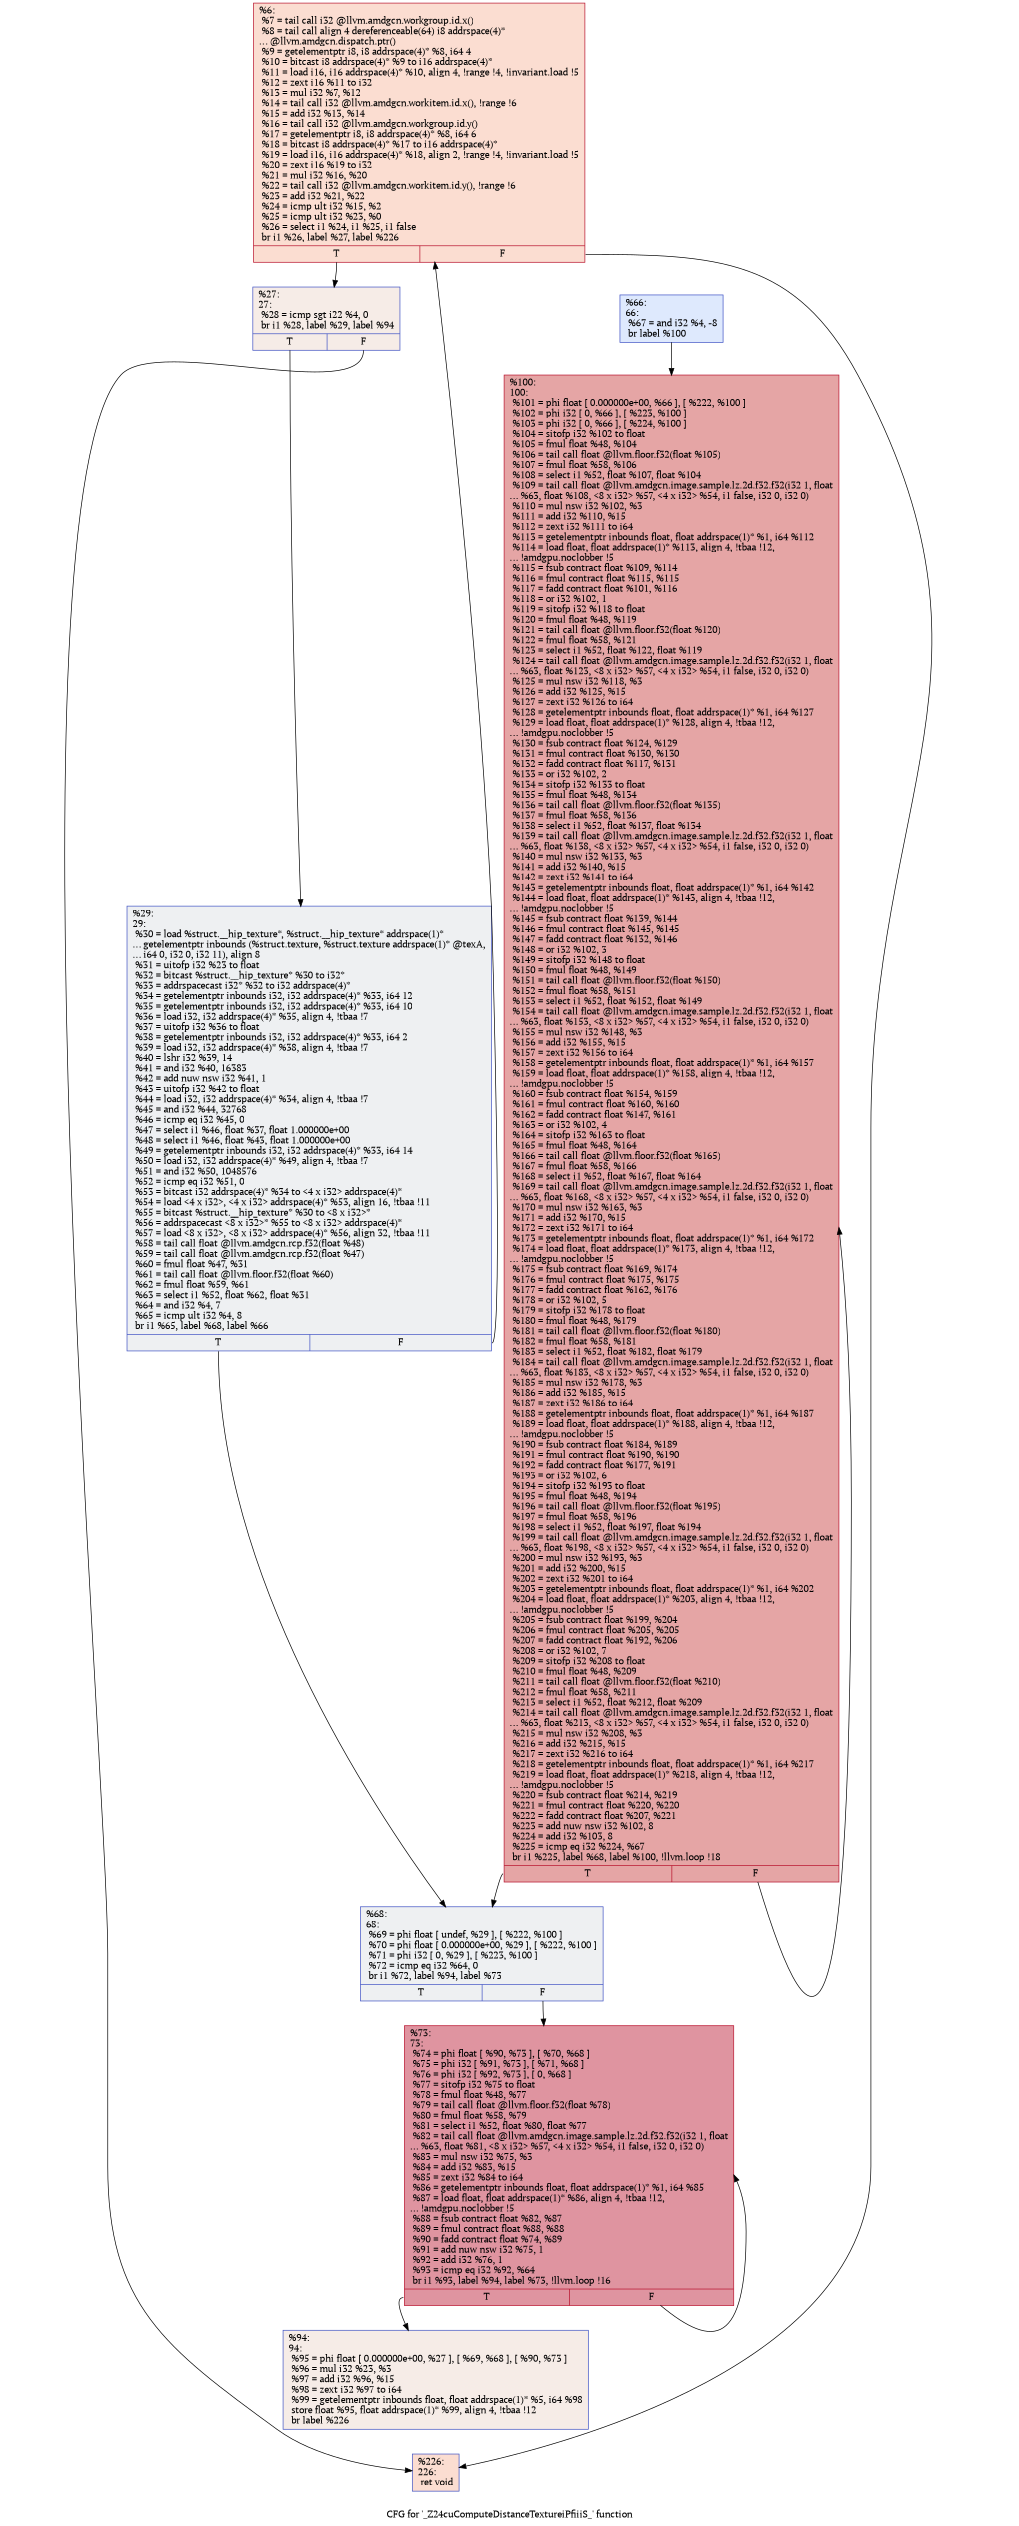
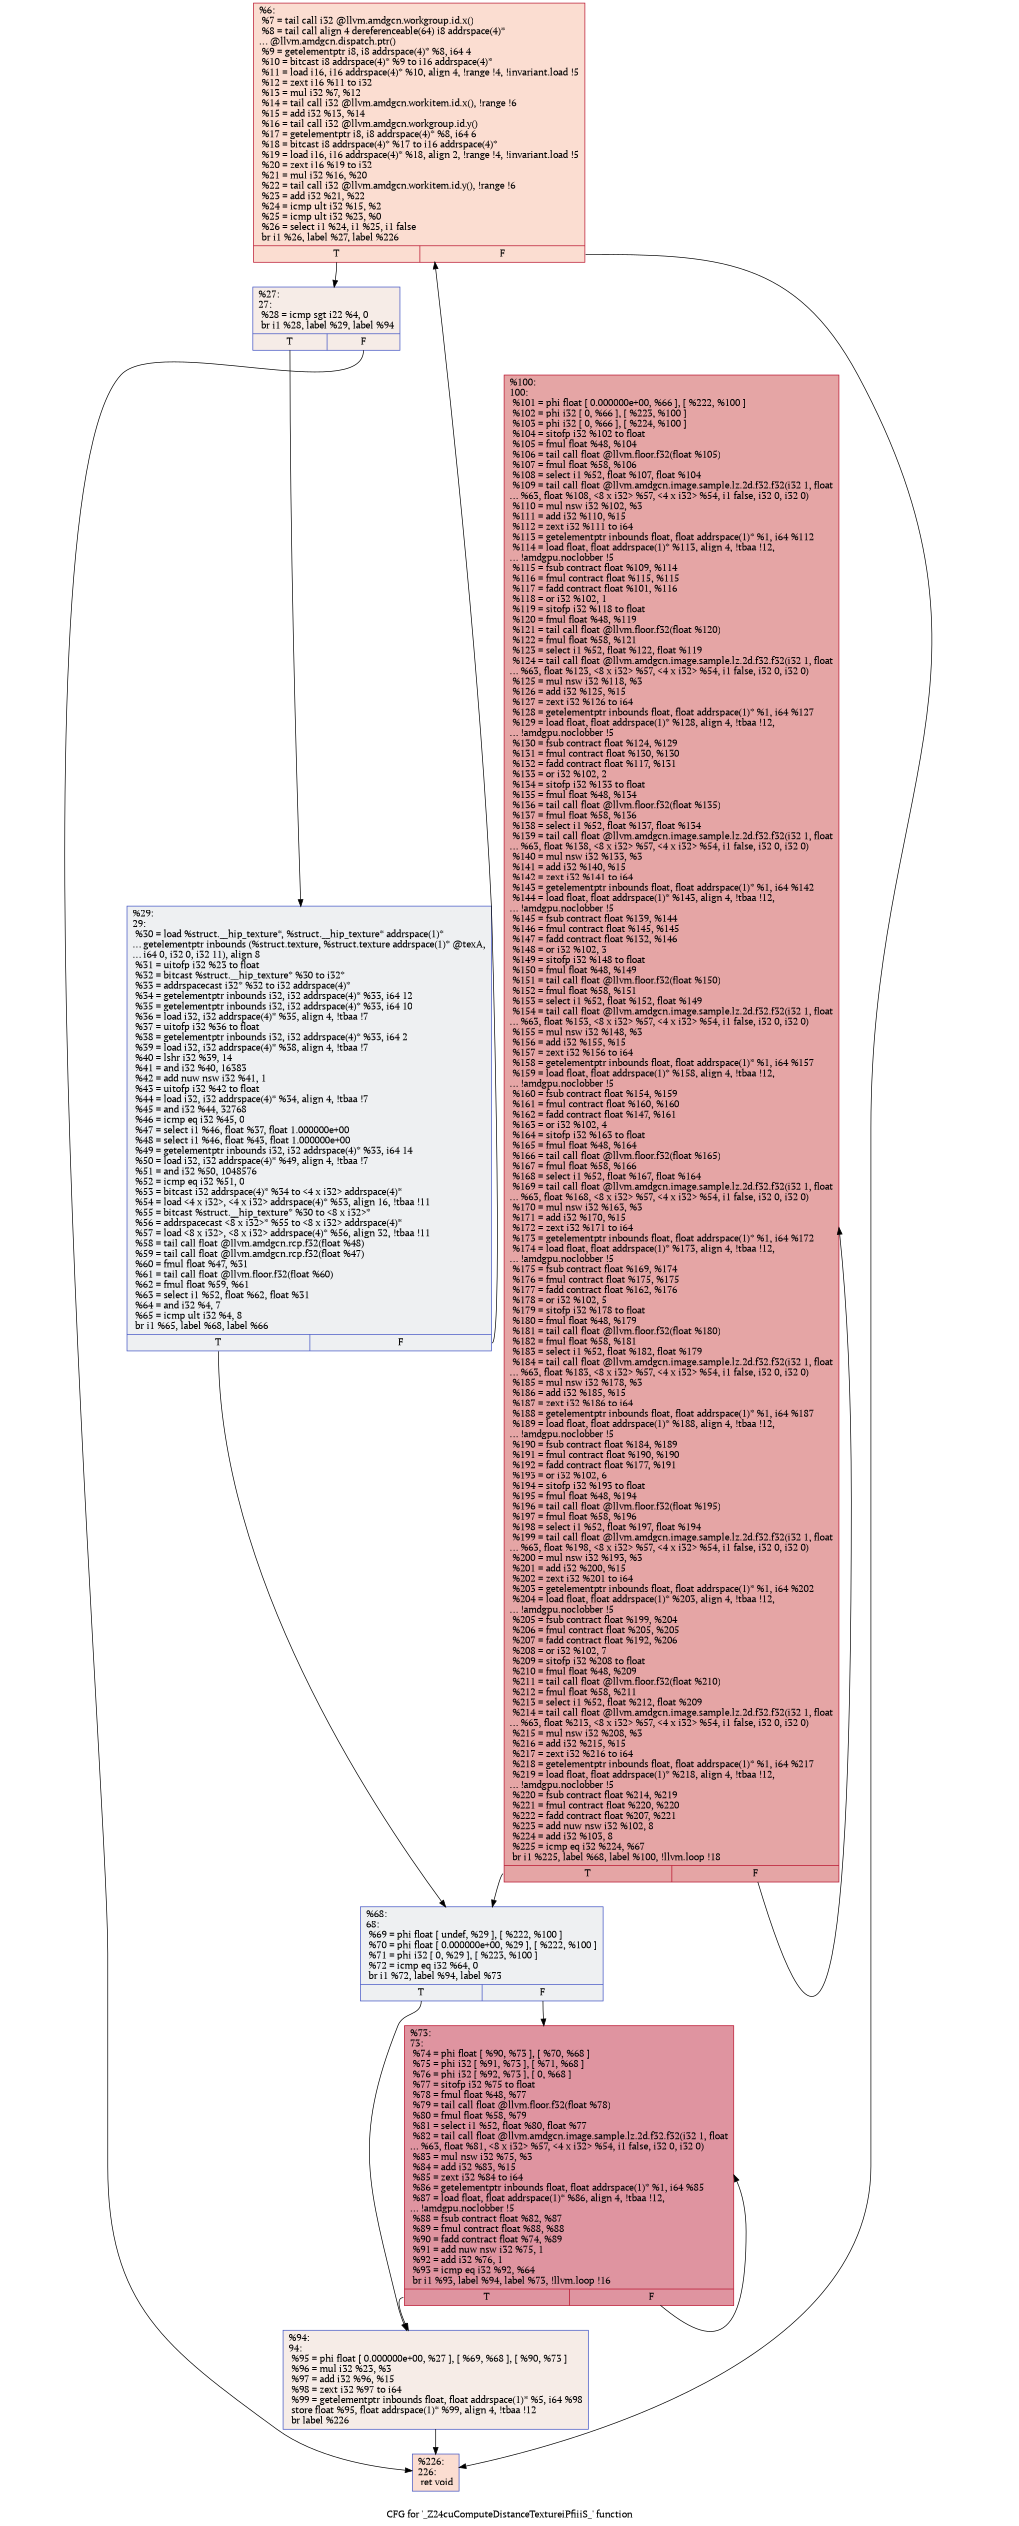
node "%66:": removed
edge "%68:" -> "%94:": added
edge "%94:" -> "%226:": added
